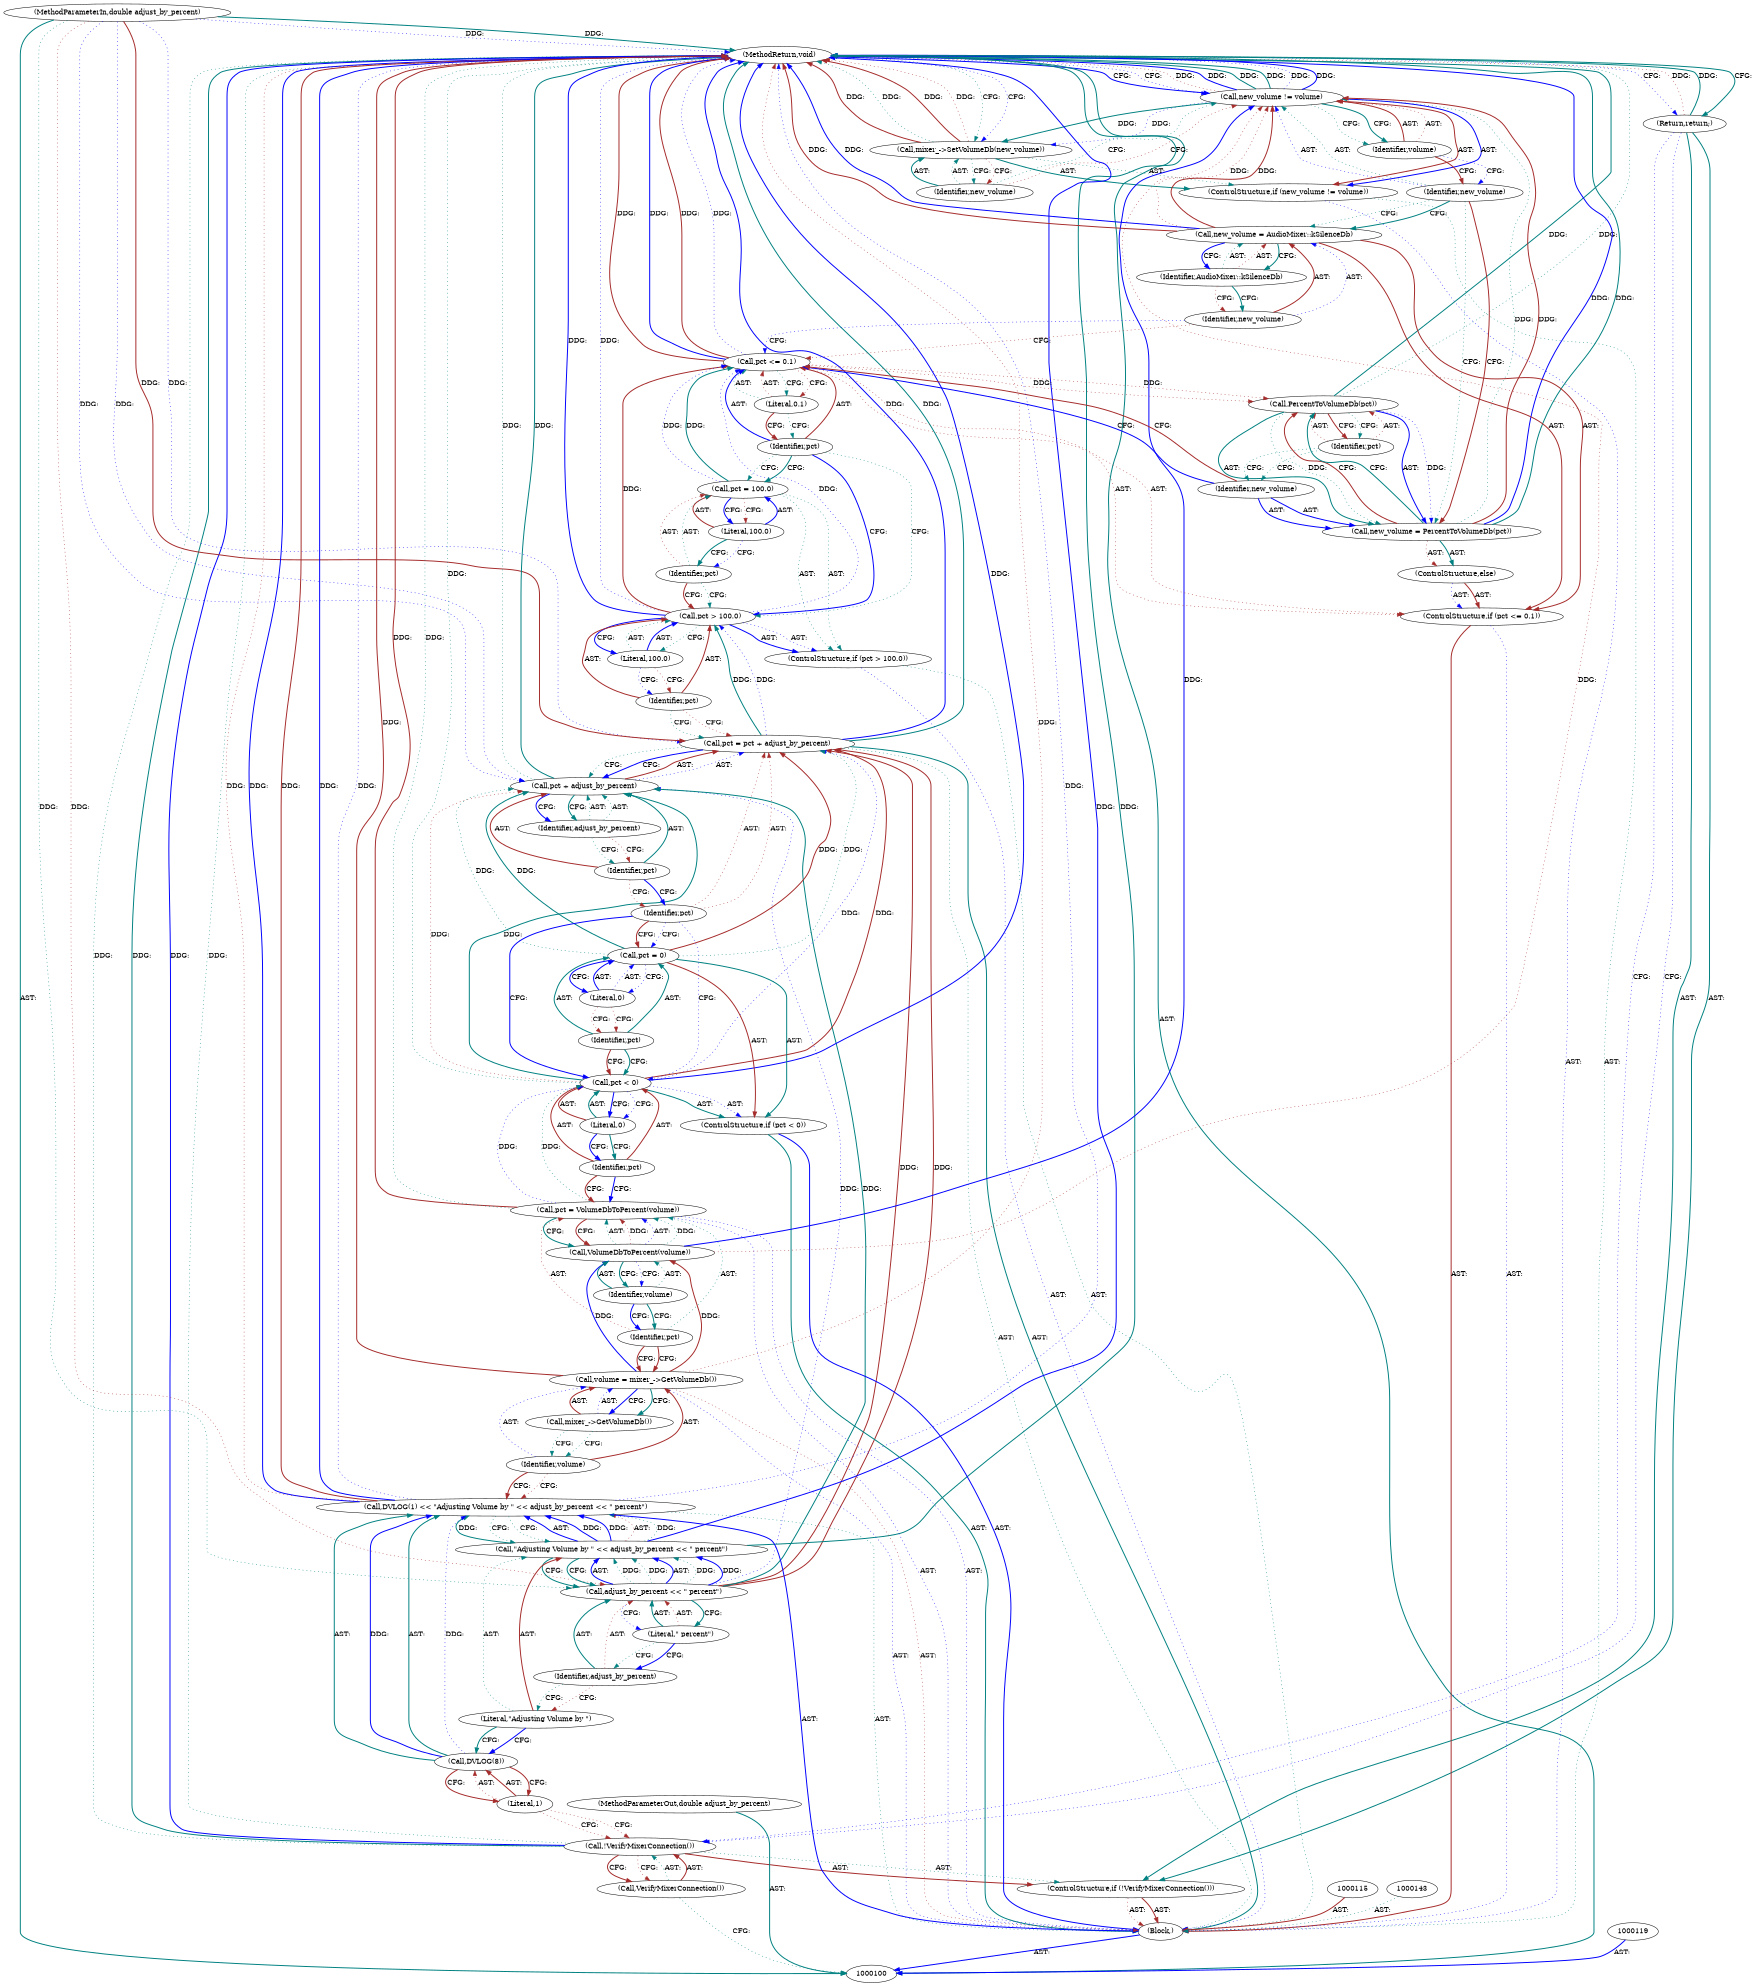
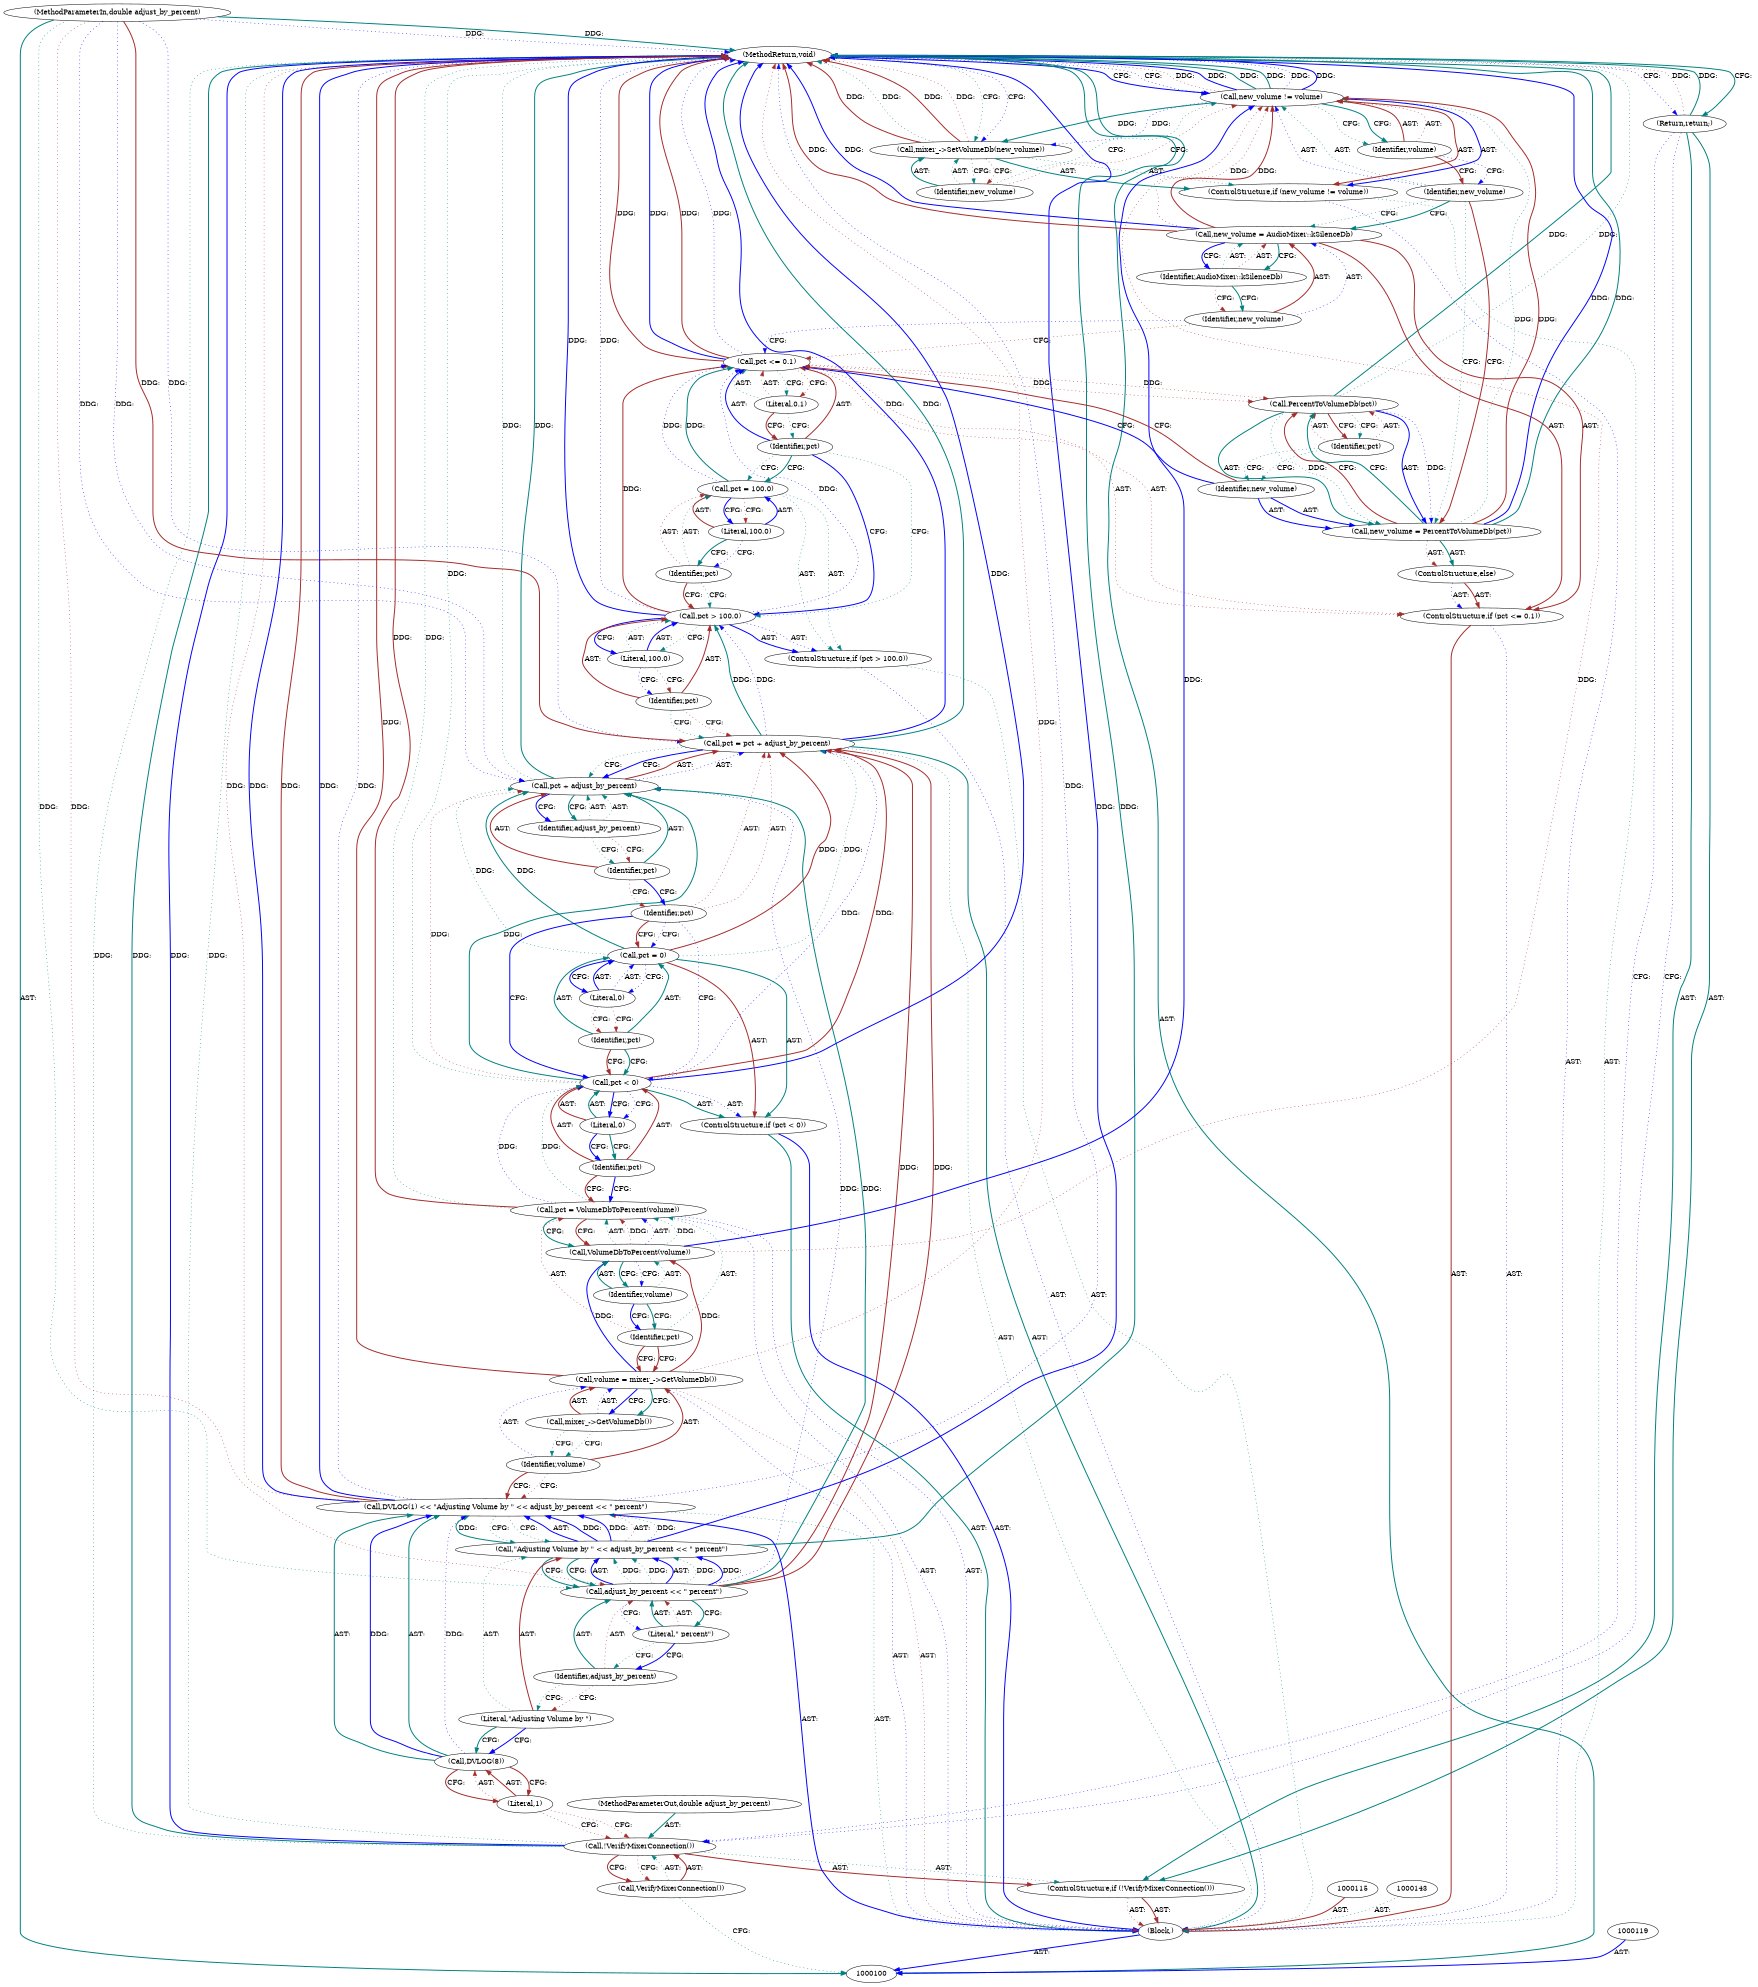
edge "(MethodParameterOut,double adjust_by_percent)" -> "1000100": now "(MethodParameterOut,double adjust_by_percent)" -> "(Call,!VerifyMixerConnection())"
